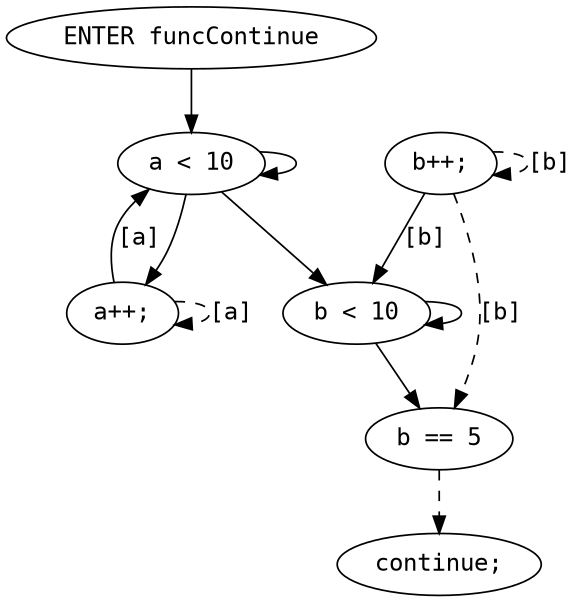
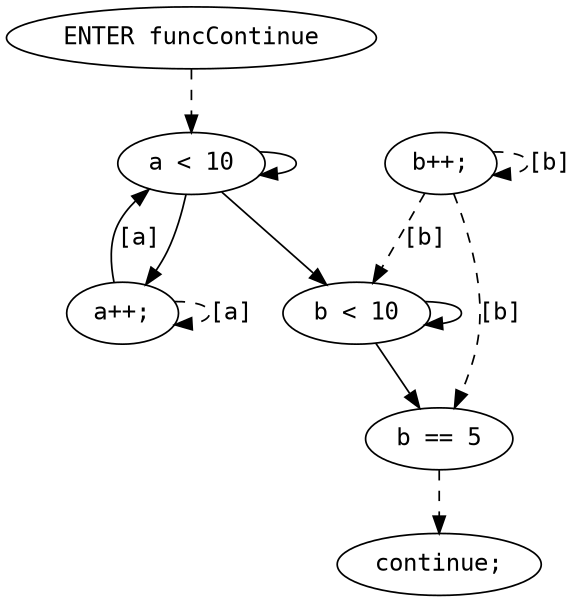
edge "ENTER funcContinue" -> "a < 10": style solid -> dashed
edge "b++;" -> "b < 10": style solid -> dashed
